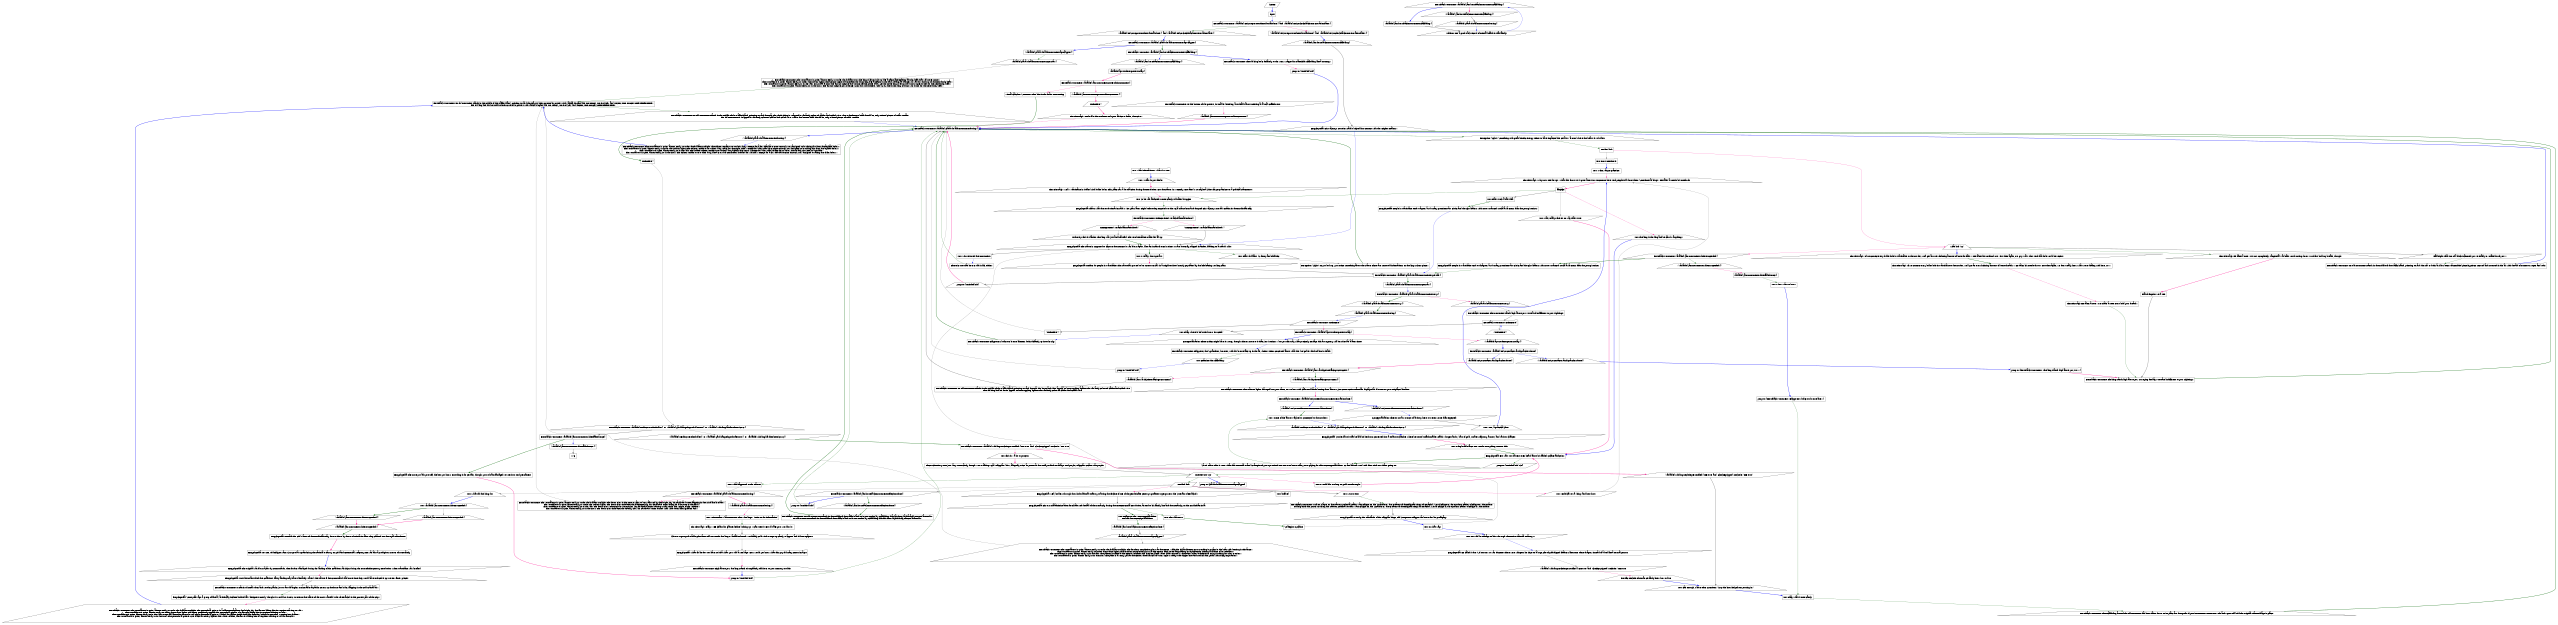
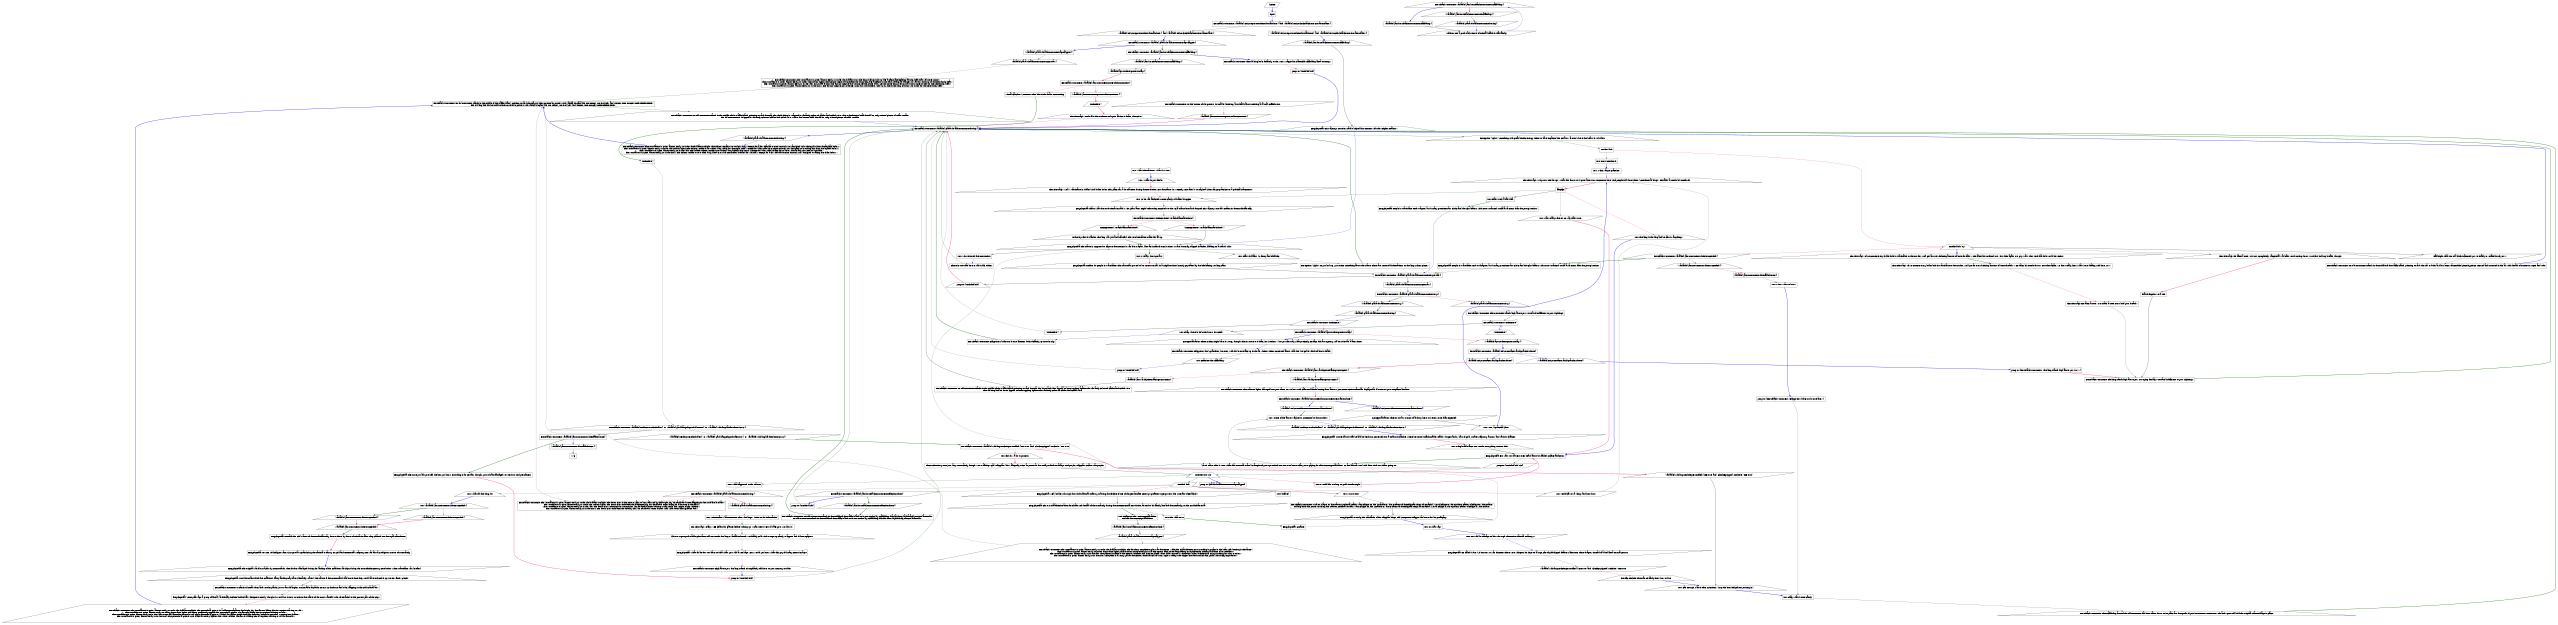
node "What hub (02)": label "What hub (02)" -> "Untitled hub (02)"
node "Strategist: Cocaine.": label "Strategist: Cocaine." -> "Encyclopedia: Cocaine."
